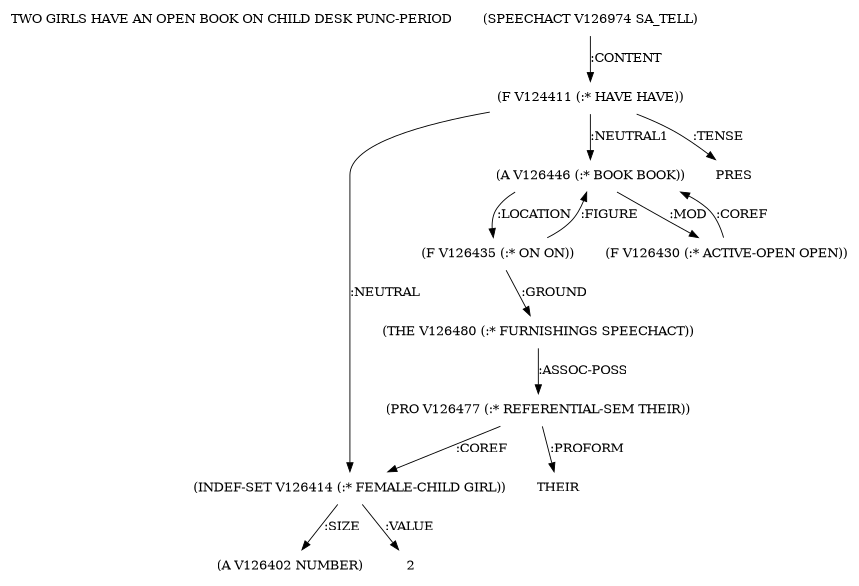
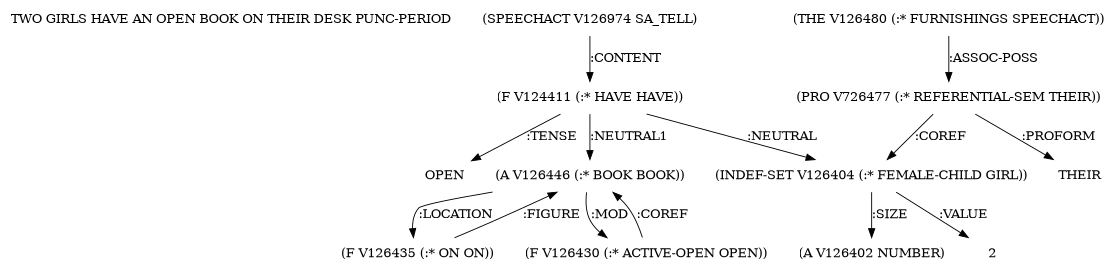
node "TWO GIRLS HAVE AN OPEN BOOK ON CHILD DESK PUNC-PERIOD": label "TWO GIRLS HAVE AN OPEN BOOK ON CHILD DESK PUNC-PERIOD" -> "TWO GIRLS HAVE AN OPEN BOOK ON THEIR DESK PUNC-PERIOD"
node "PRES": label "PRES" -> "OPEN"
edge "(F V126435 (:* ON ON))" -> "(THE V126480 (:* FURNISHINGS SPEECHACT))": removed, label ":GROUND"
node "(PRO V126477 (:* REFERENTIAL-SEM THEIR))": label "(PRO V126477 (:* REFERENTIAL-SEM THEIR))" -> "(PRO V726477 (:* REFERENTIAL-SEM THEIR))"
node "(INDEF-SET V126414 (:* FEMALE-CHILD GIRL))": label "(INDEF-SET V126414 (:* FEMALE-CHILD GIRL))" -> "(INDEF-SET V126404 (:* FEMALE-CHILD GIRL))"
